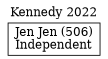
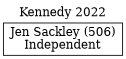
node "Jen Jen (506) Independent": label "Jen Jen (506) Independent" -> "Jen Sackley (506) Independent"
